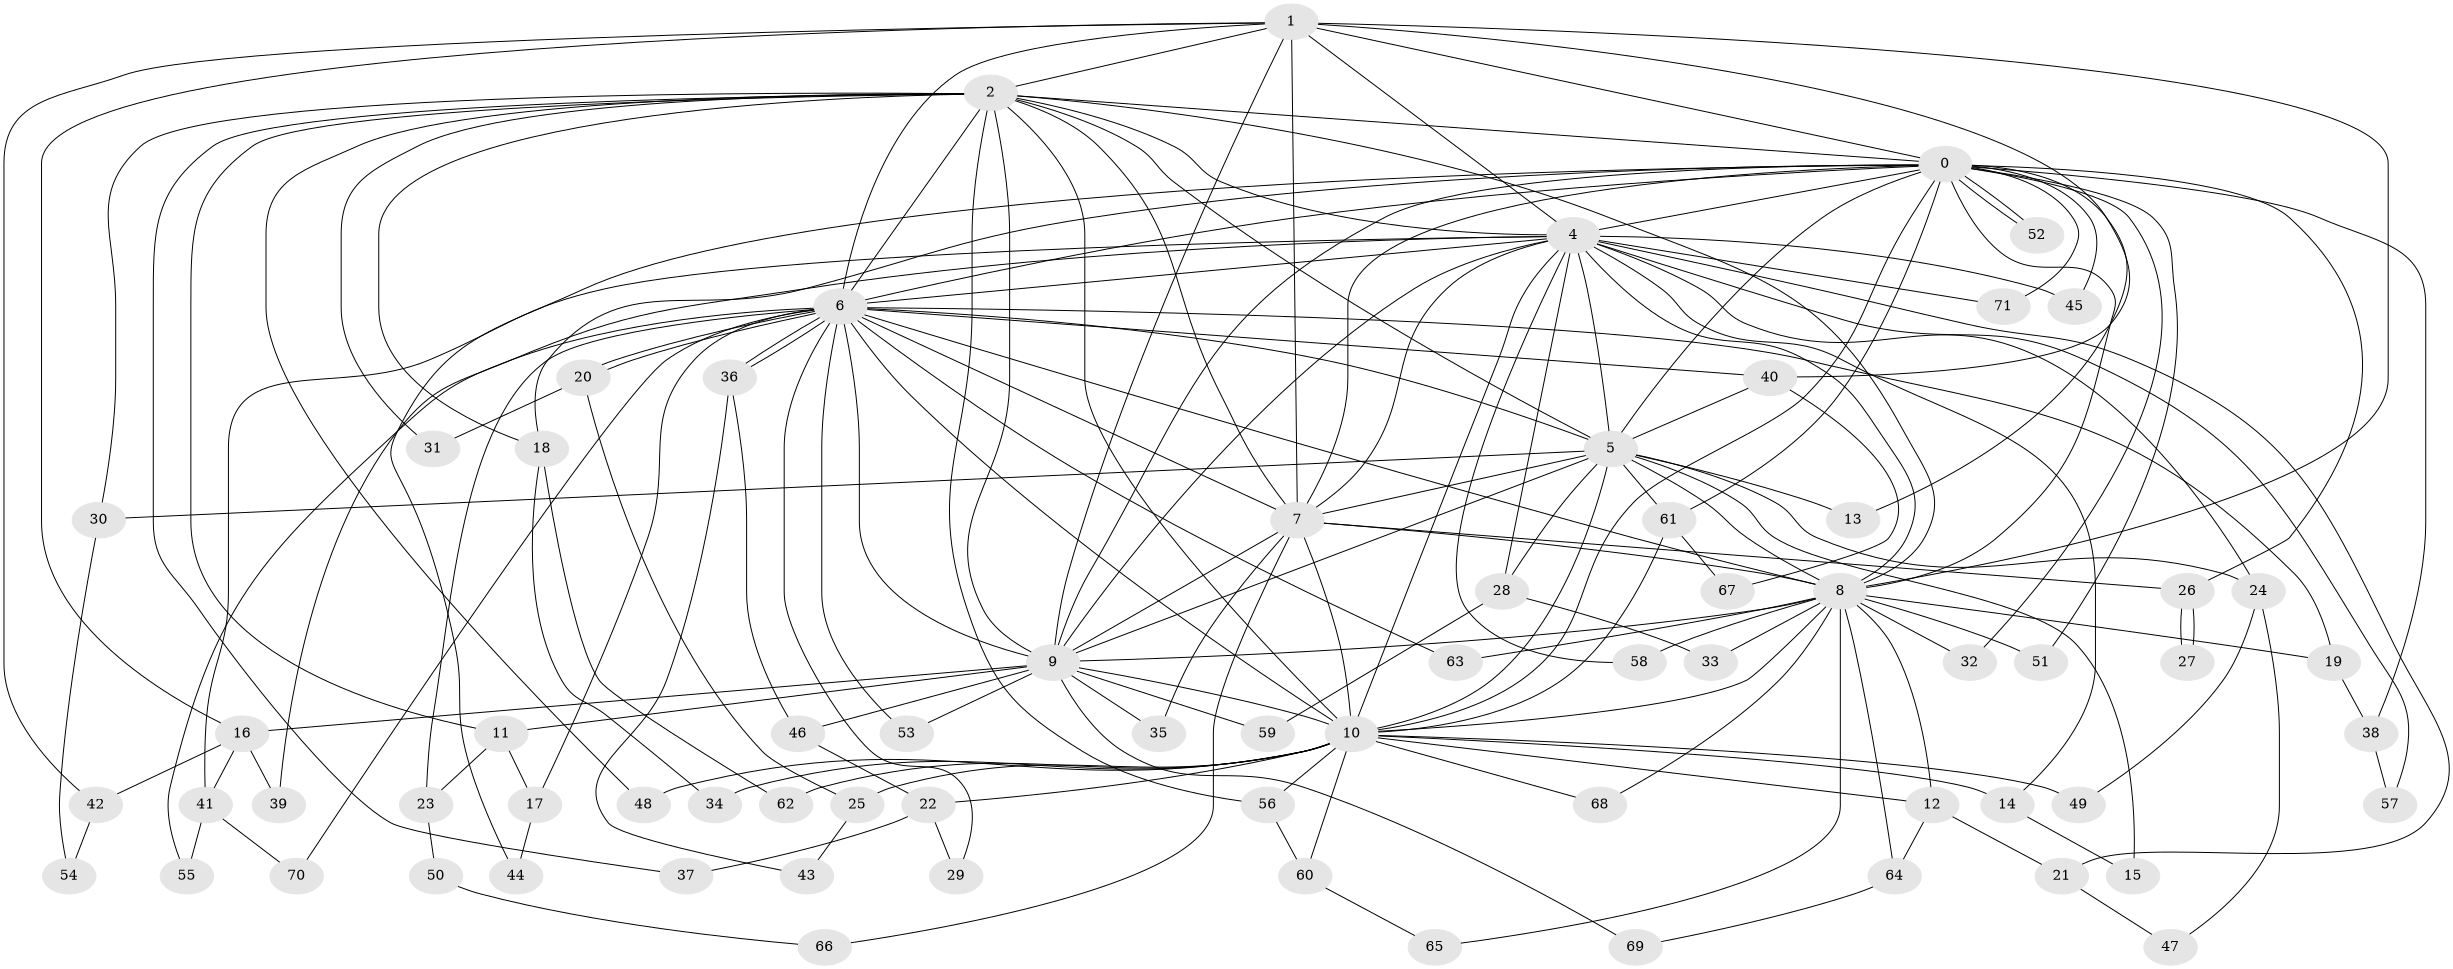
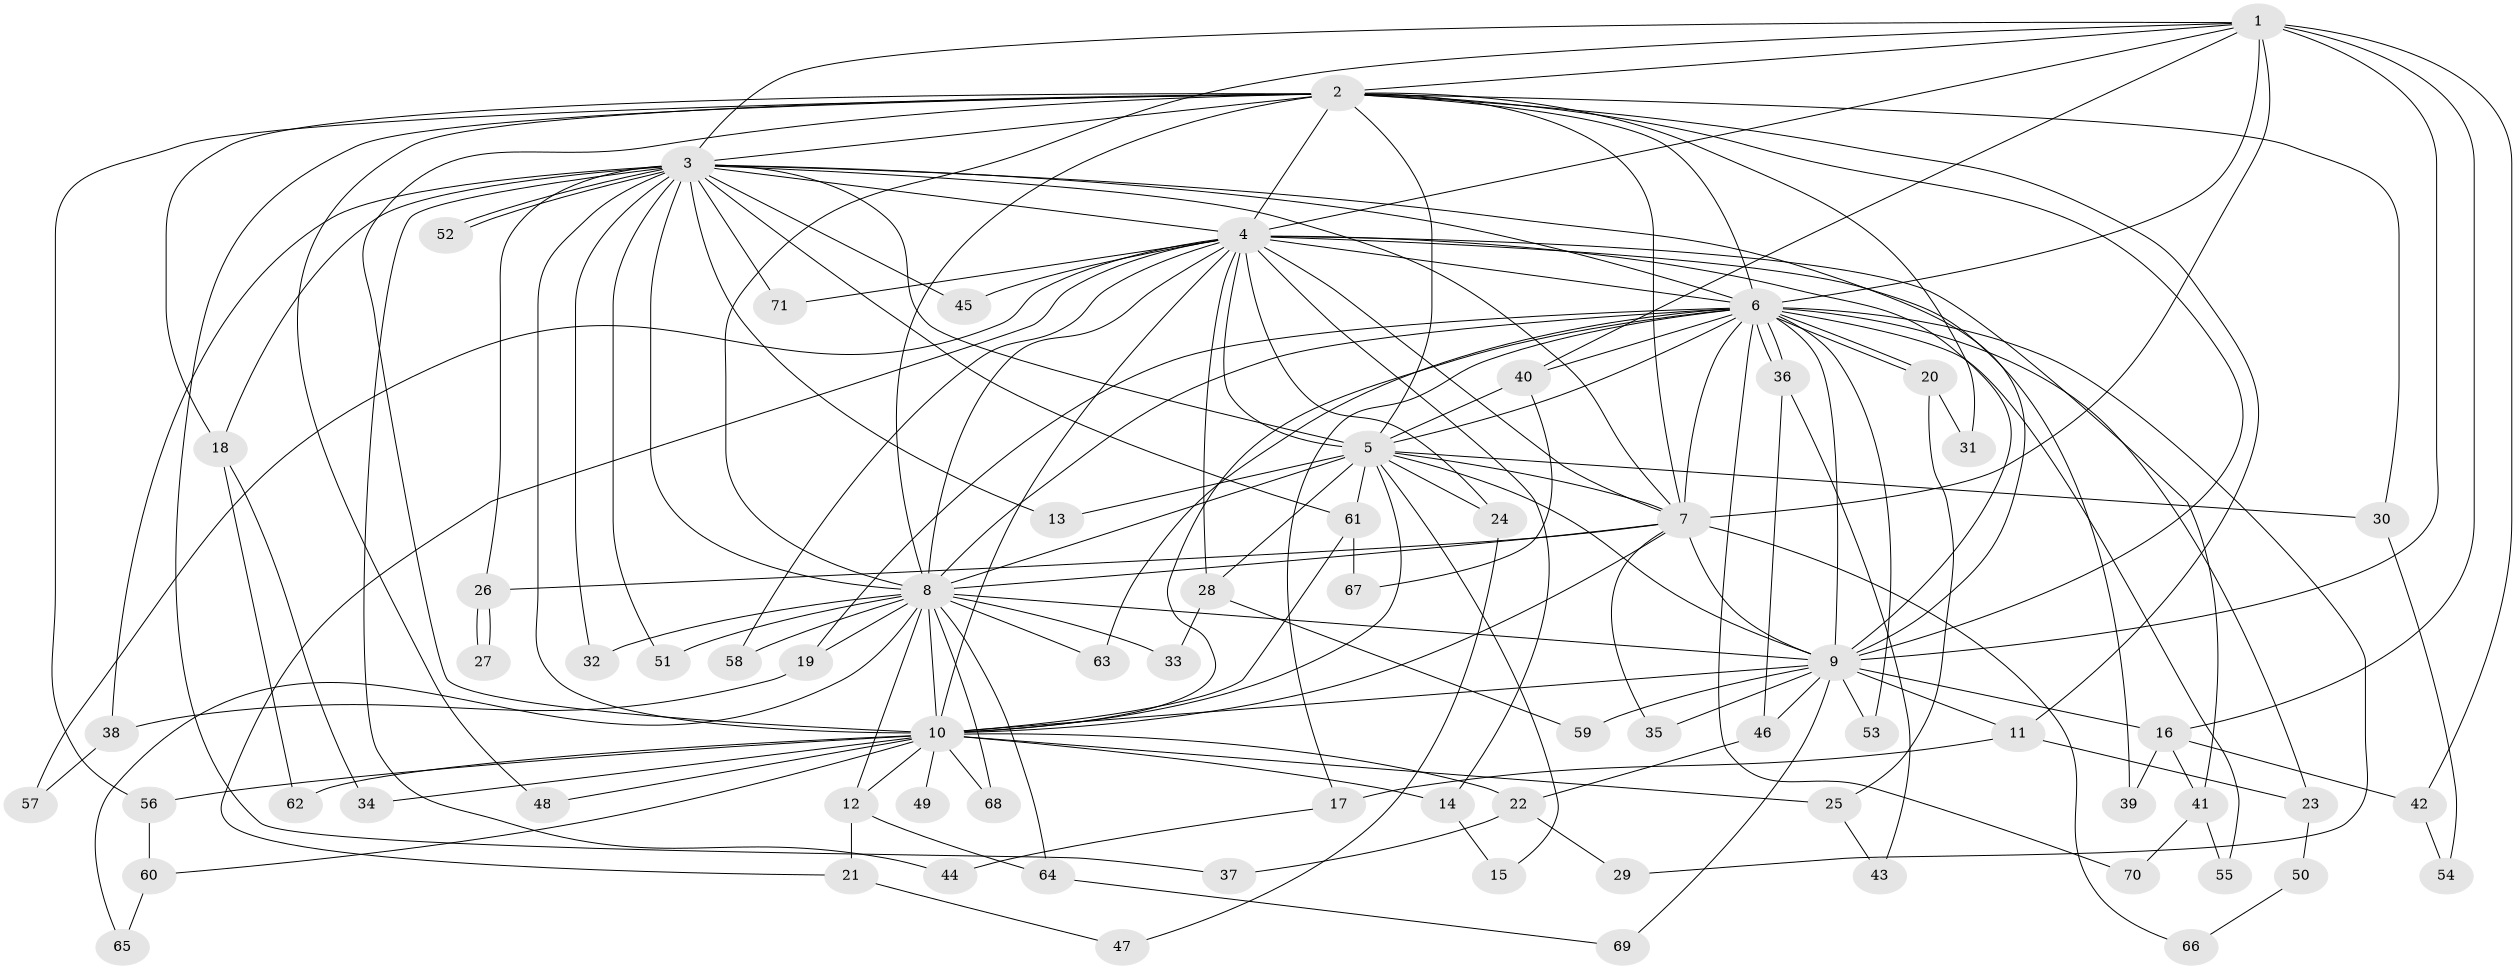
node "0": label "0" -> "3"
edge "24" -- "49": removed
